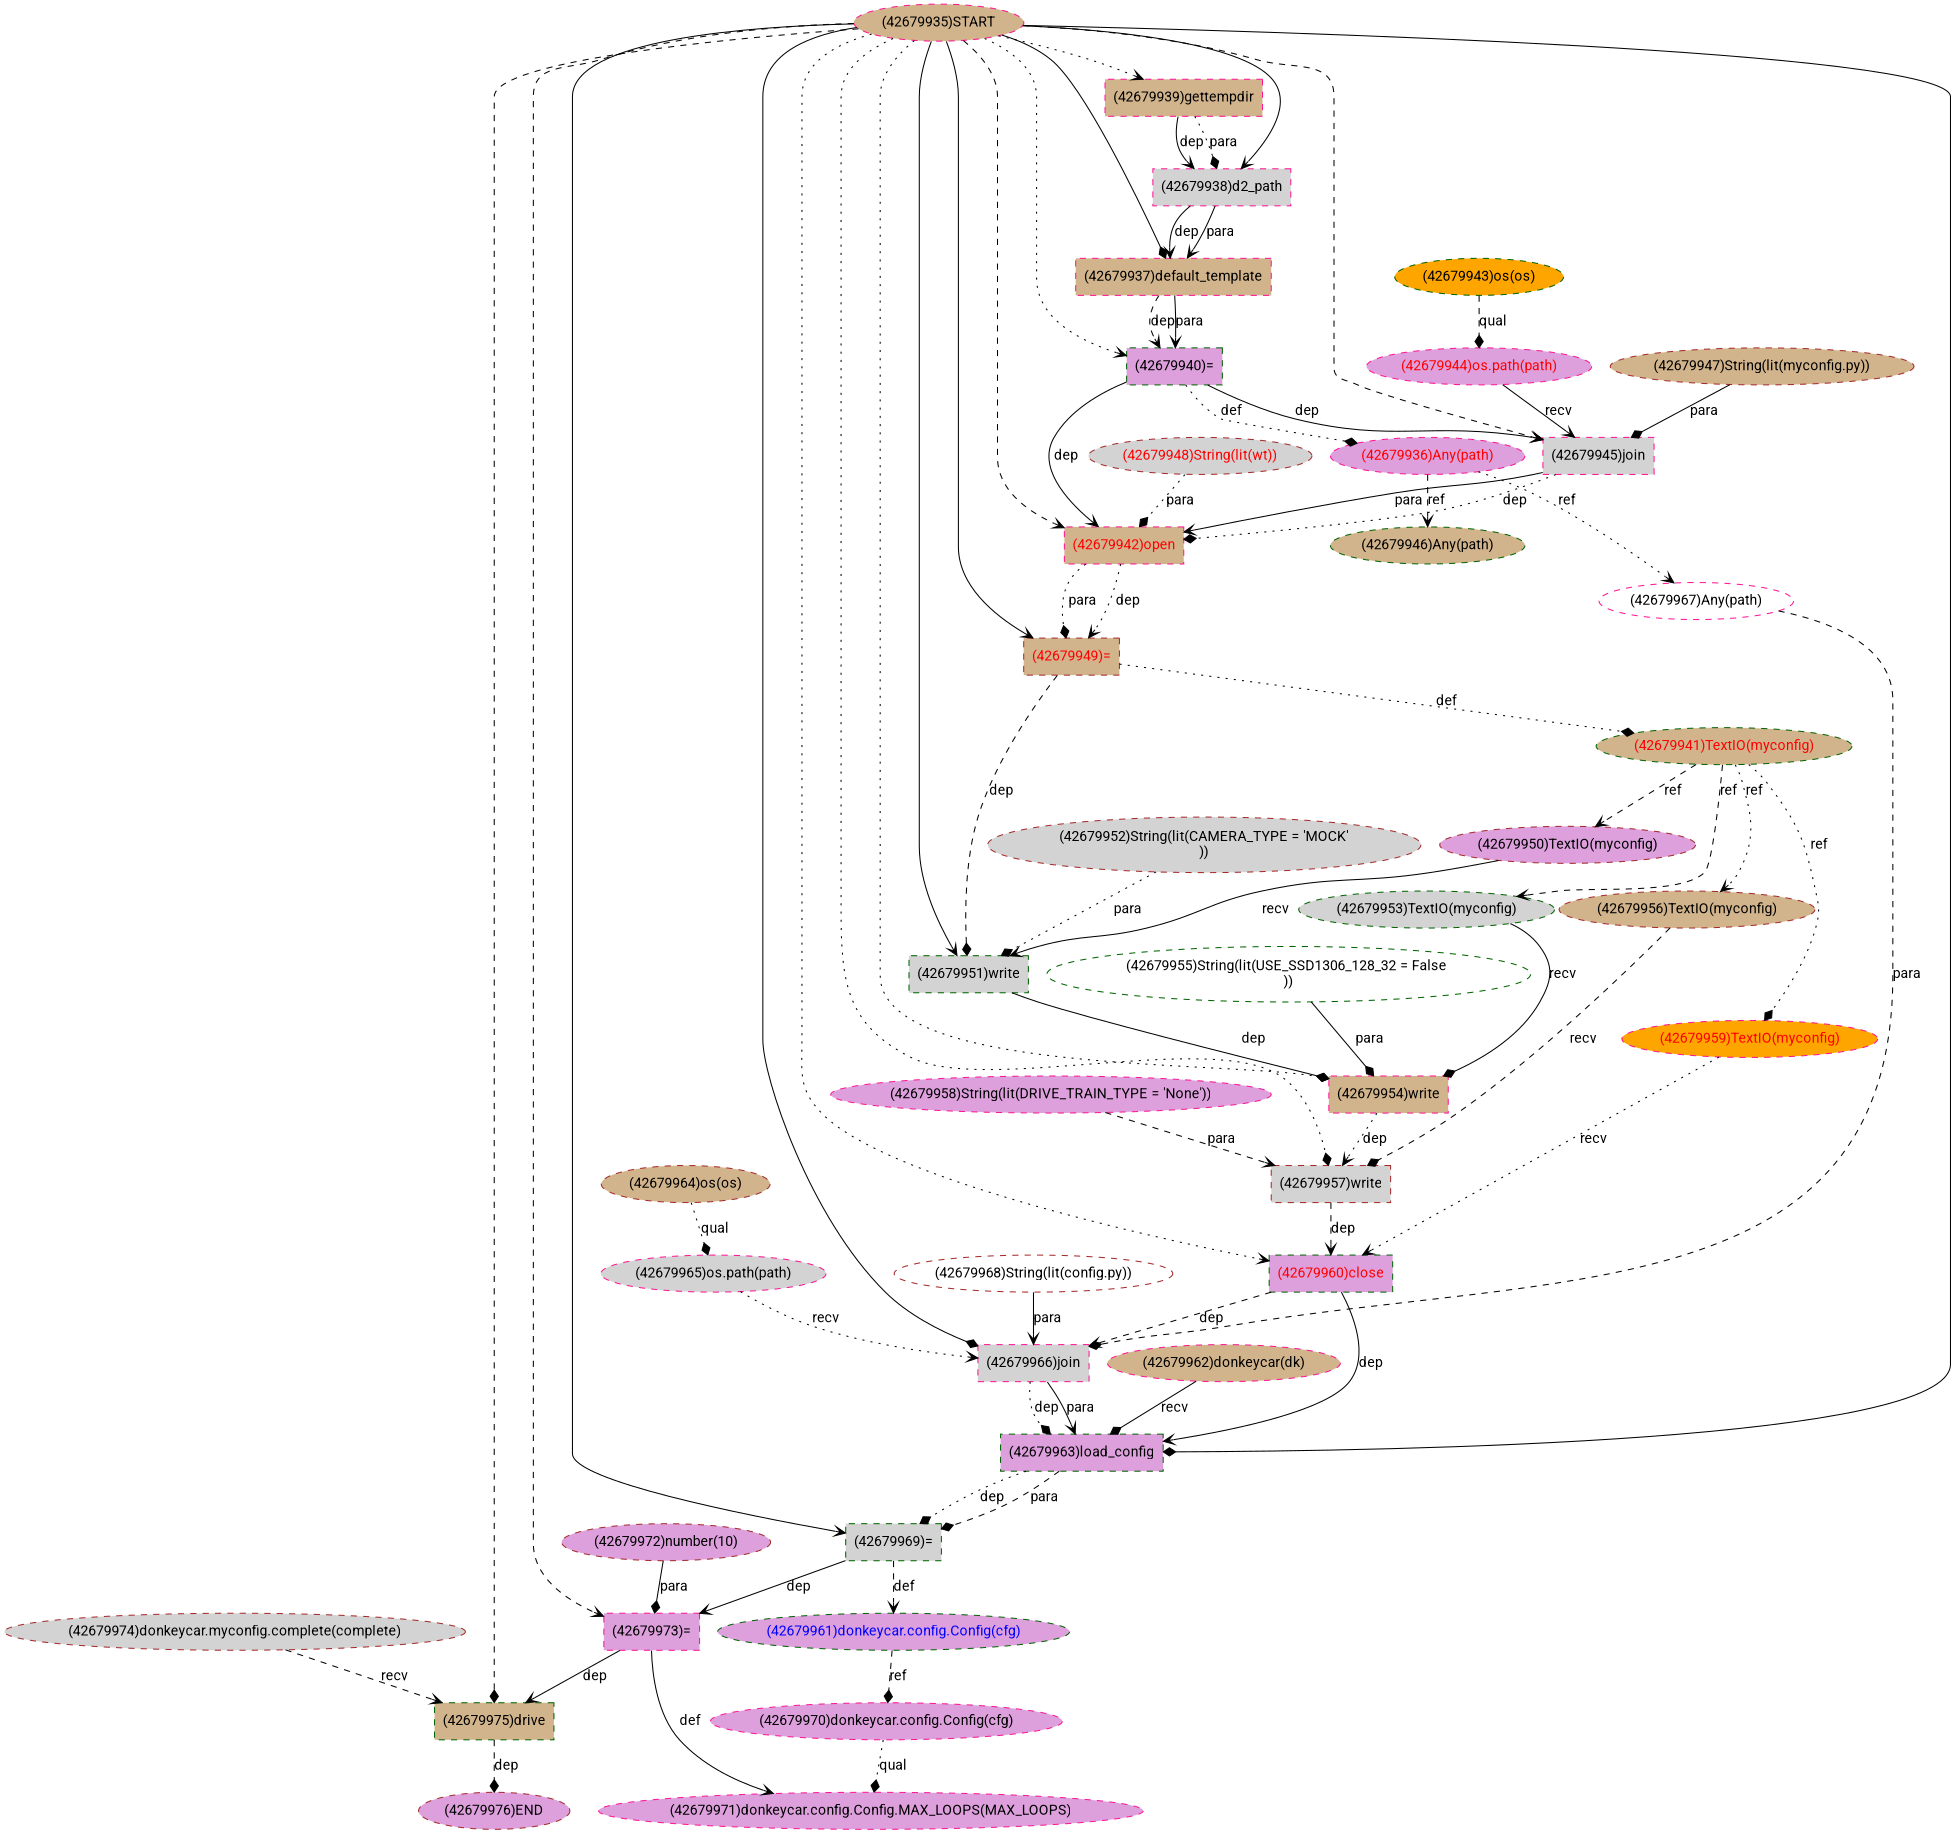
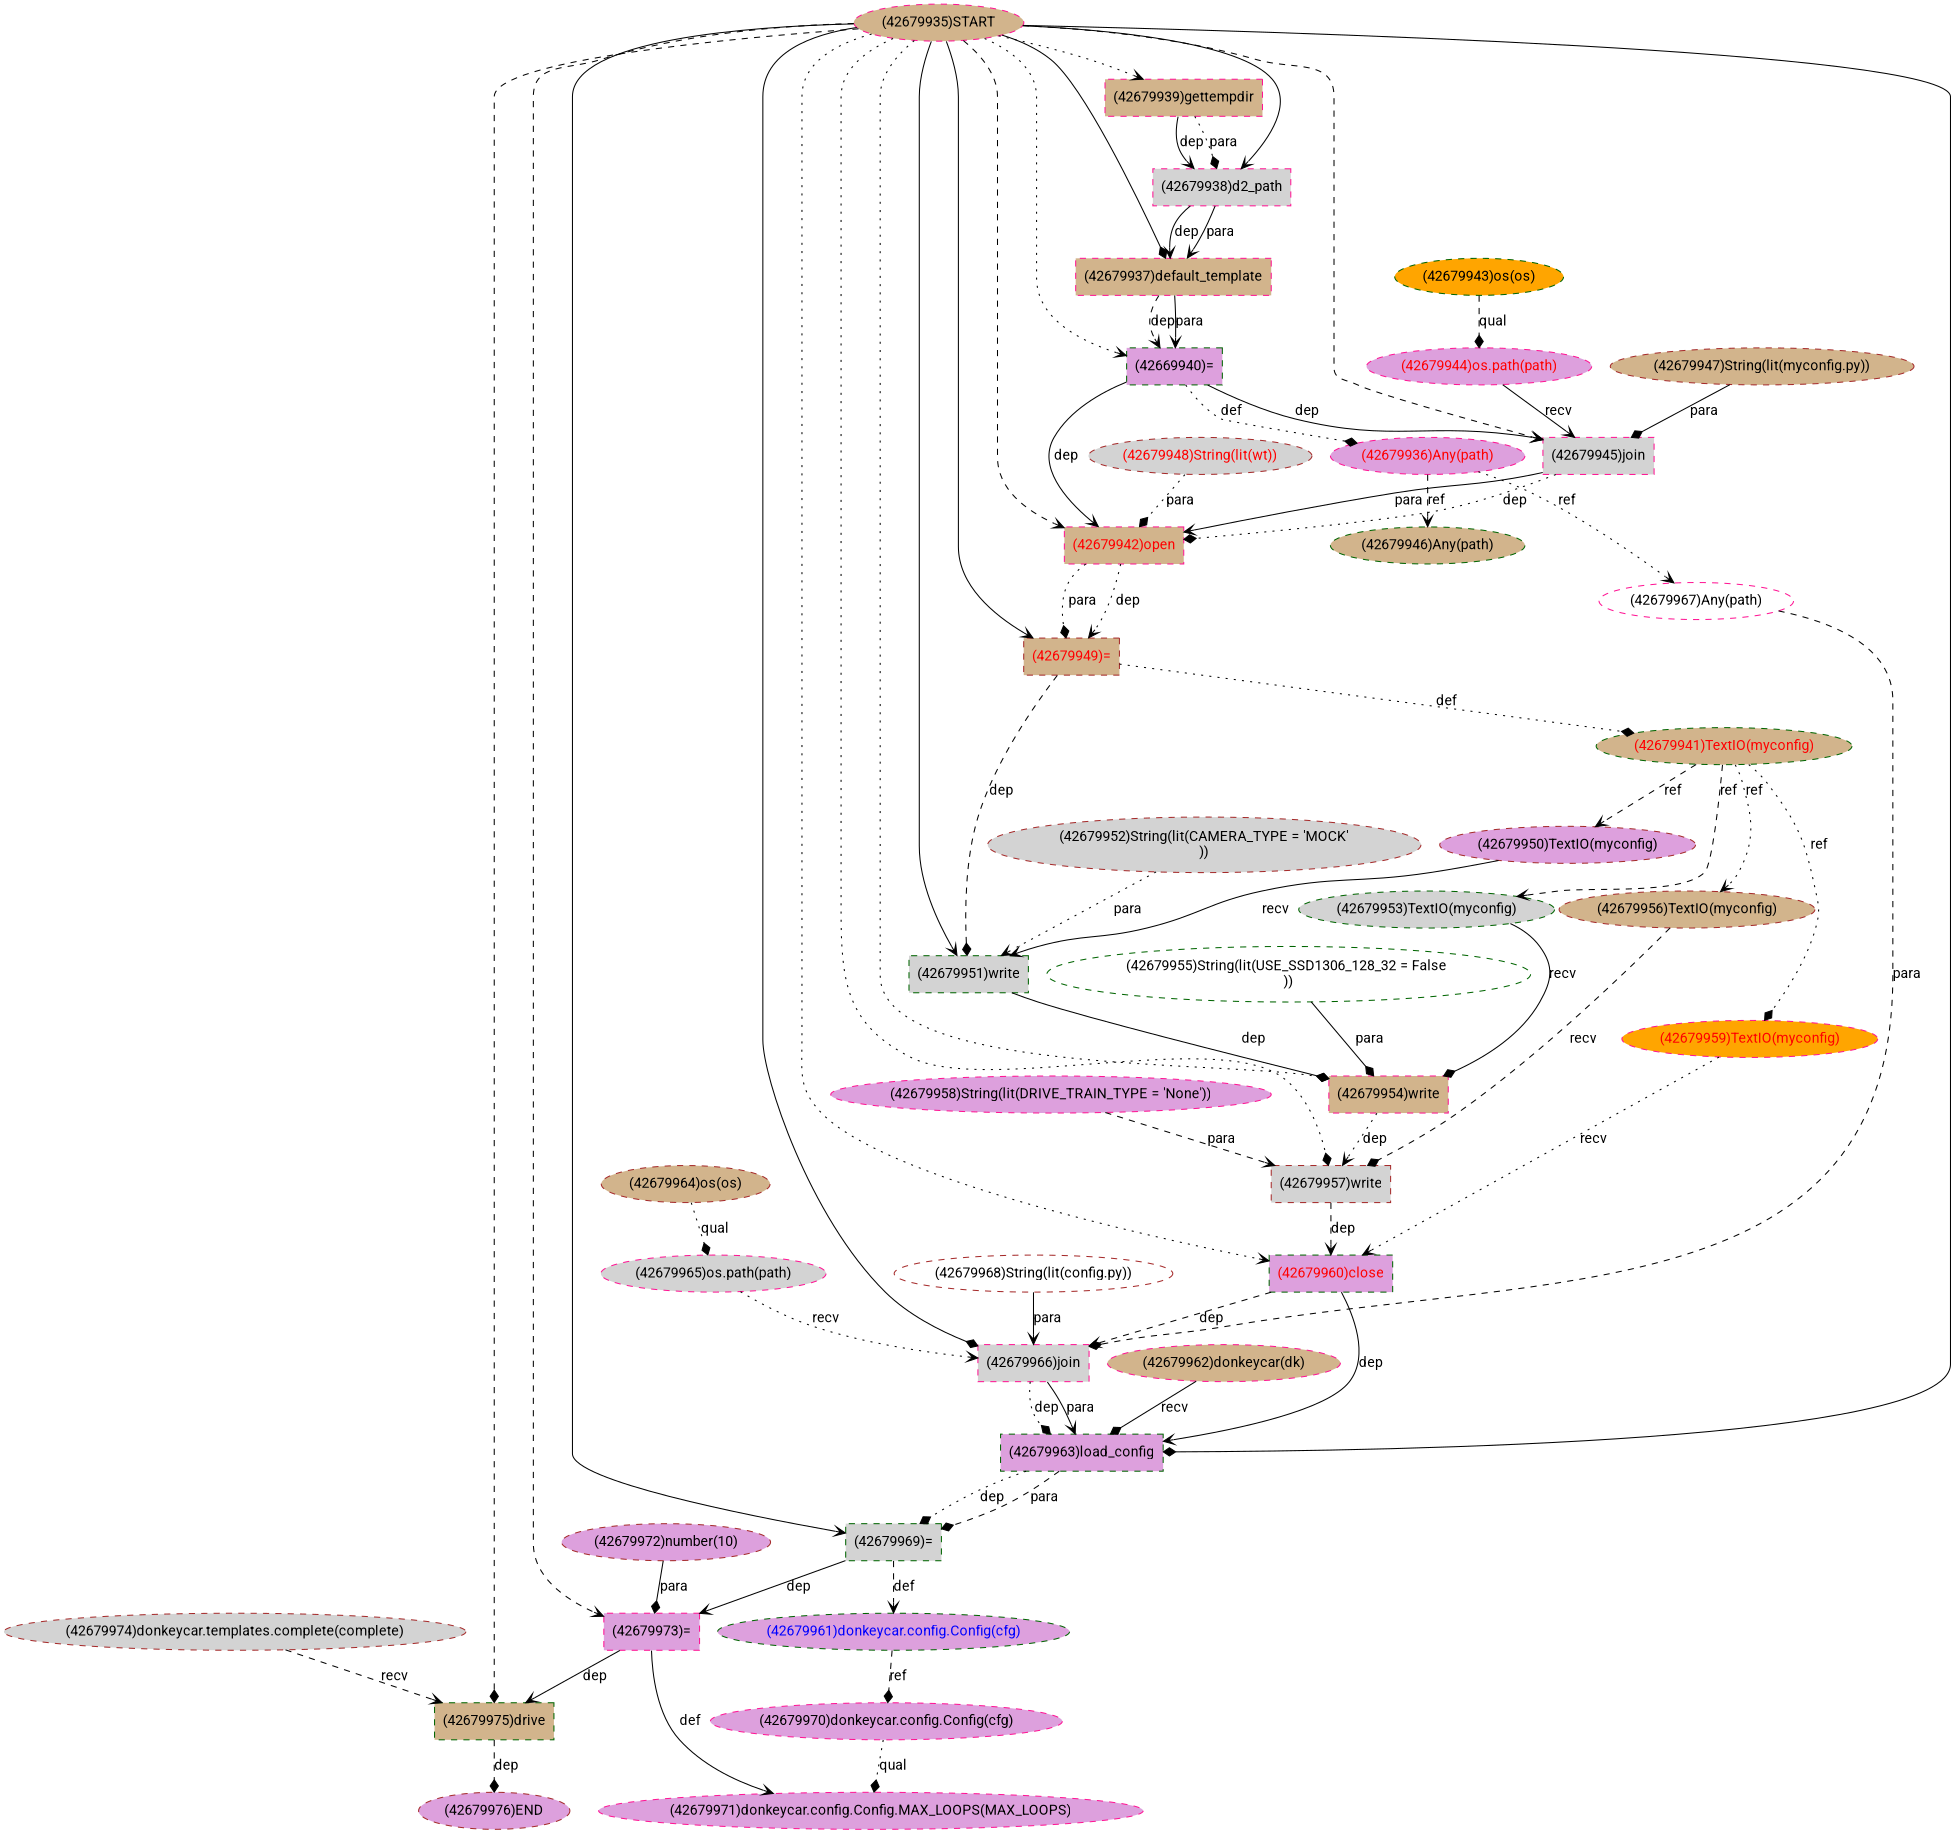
node "(42679940)=": label "(42679940)=" -> "(42669940)="
edge "(42679952)String(lit(CAMERA_TYPE = 'MOCK' ))" -> "(42679951)write": arrowhead diamond -> vee
node "(42679974)donkeycar.myconfig.complete(complete)": label "(42679974)donkeycar.myconfig.complete(complete)" -> "(42679974)donkeycar.templates.complete(complete)"
